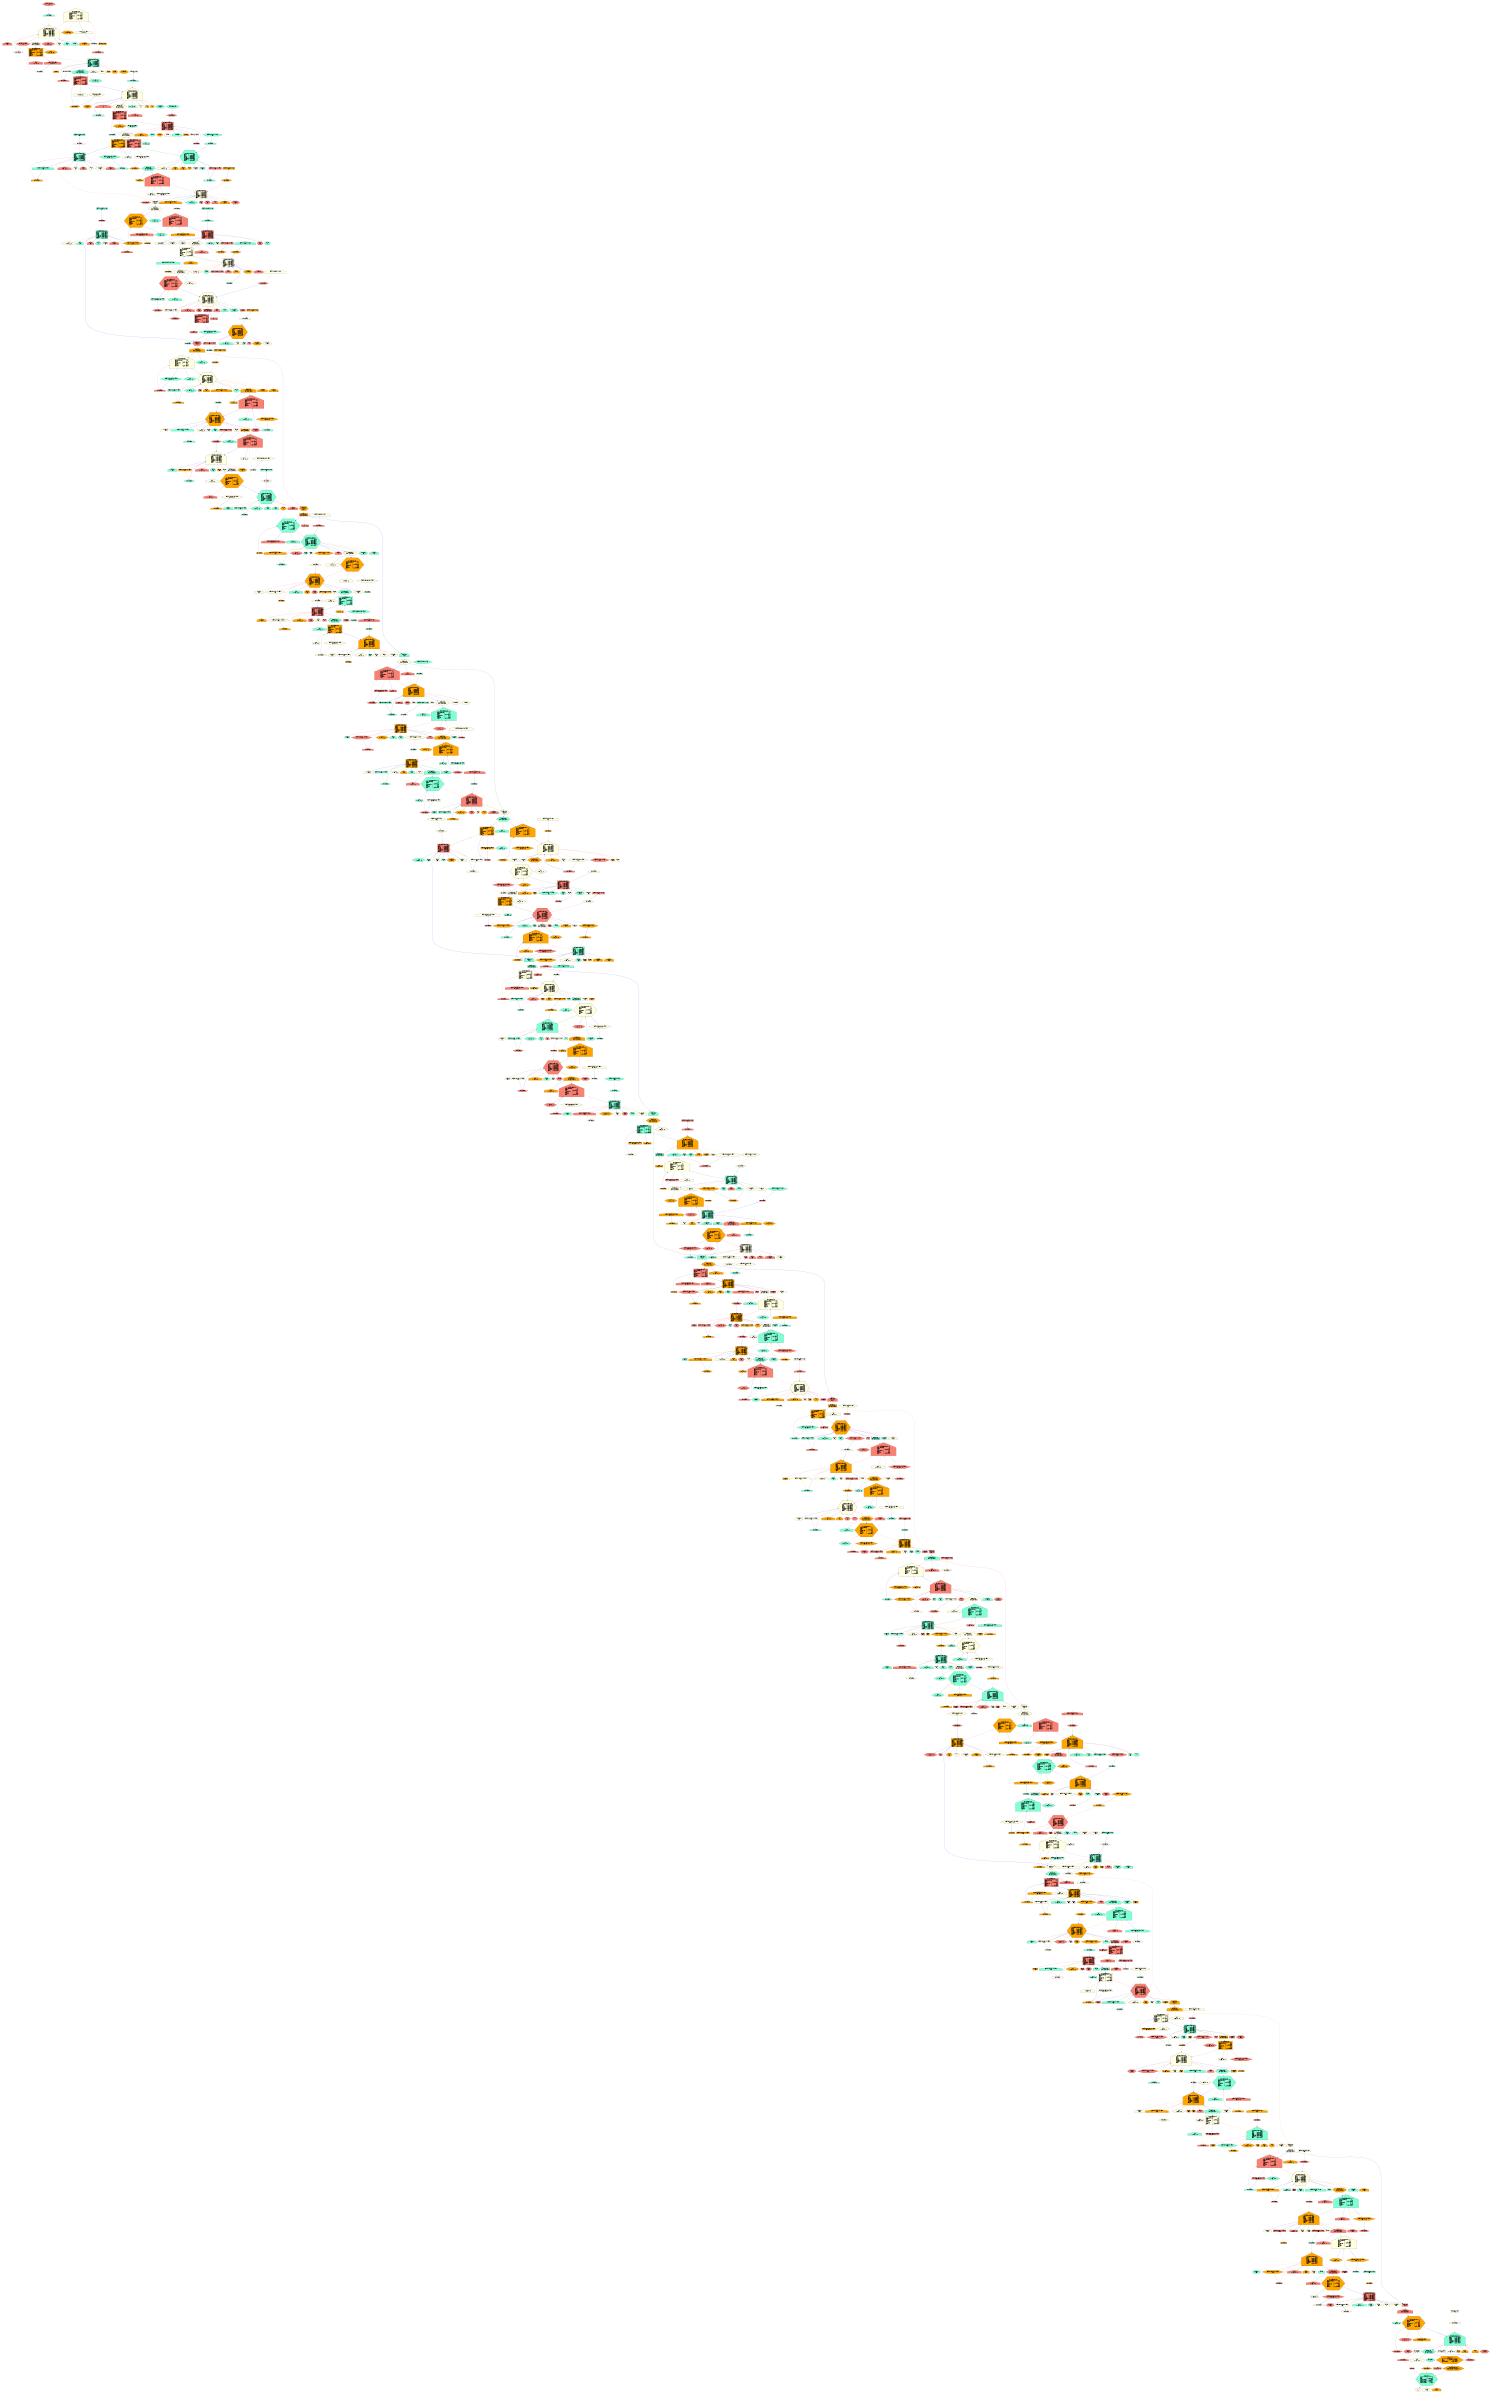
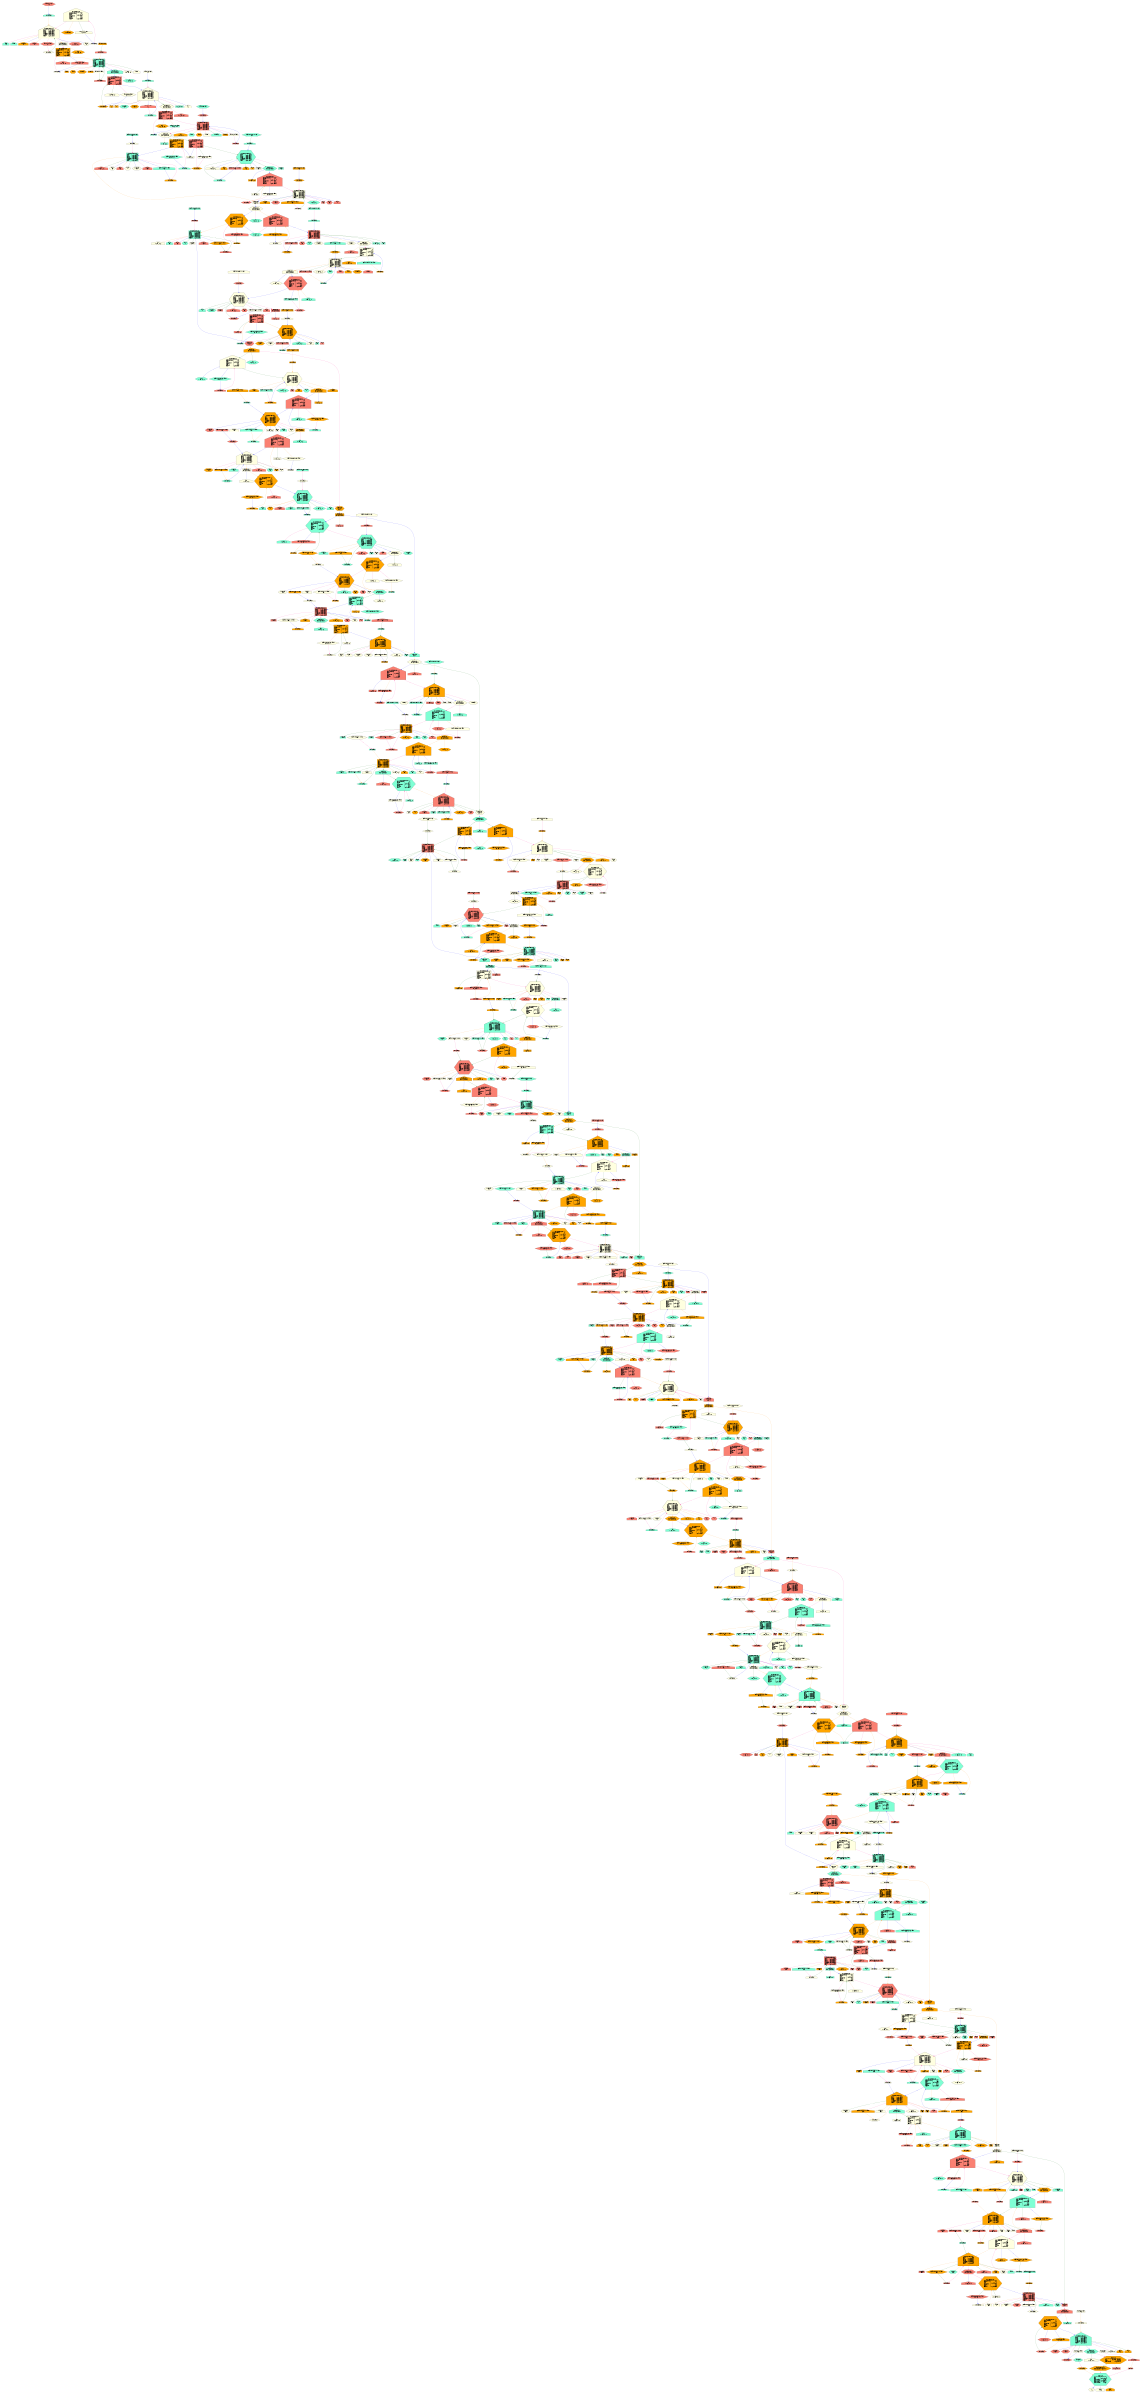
node "stages.1.1.conv3_1x1.conv.weight (512, 128, 1, 1)": fillcolor lightyellow -> orange
node "stages.2.2.conv2b_kxk.bn.weight (384)": added
node "result1 (2048)": removed
